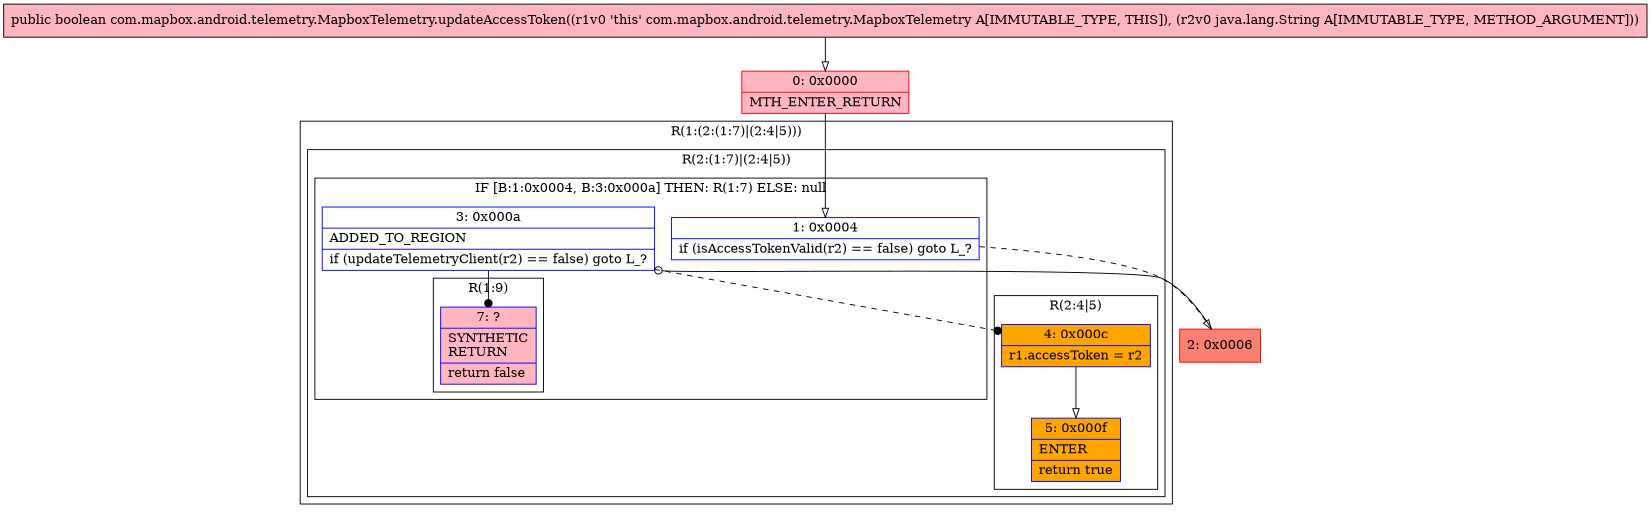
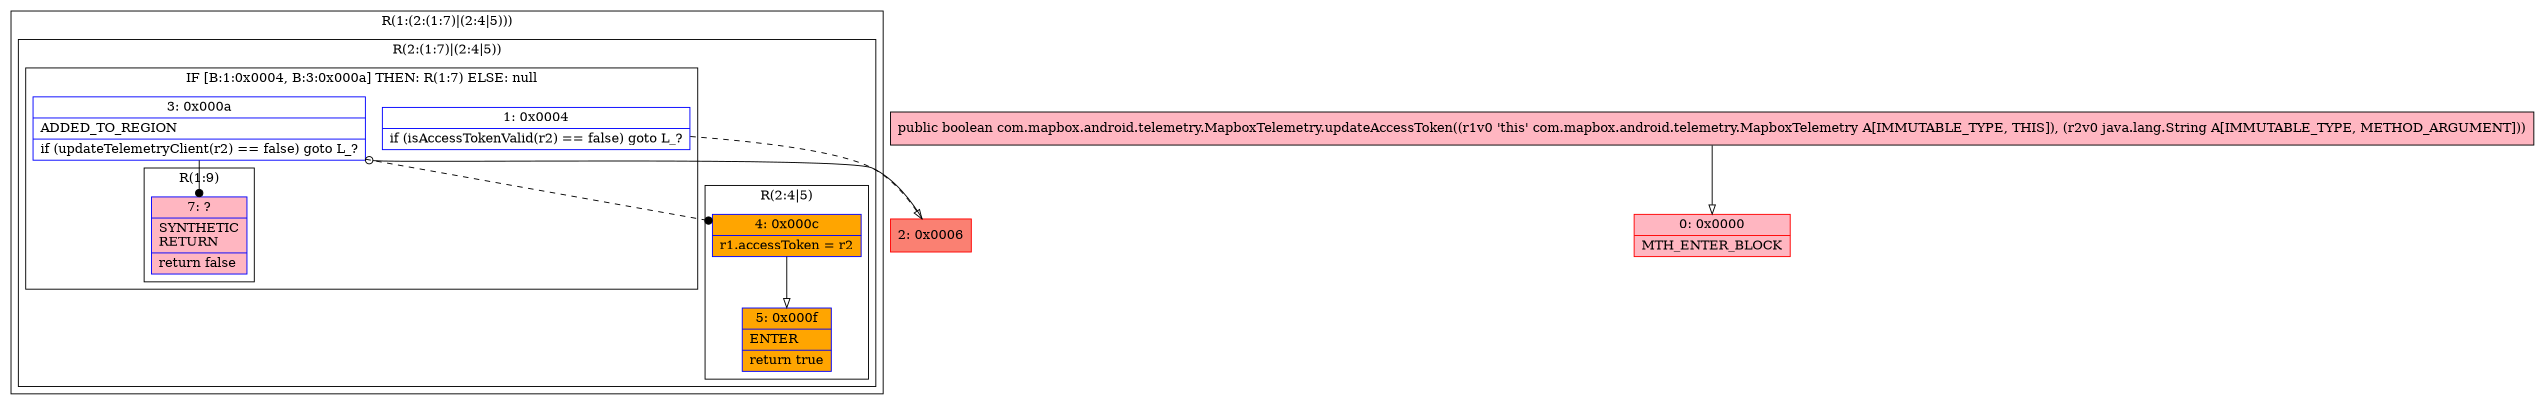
node "0: 0x0000": text "MTH_ENTER_RETURN" -> "MTH_ENTER_BLOCK"
edge "0: 0x0000" -> "1: 0x0004": removed
